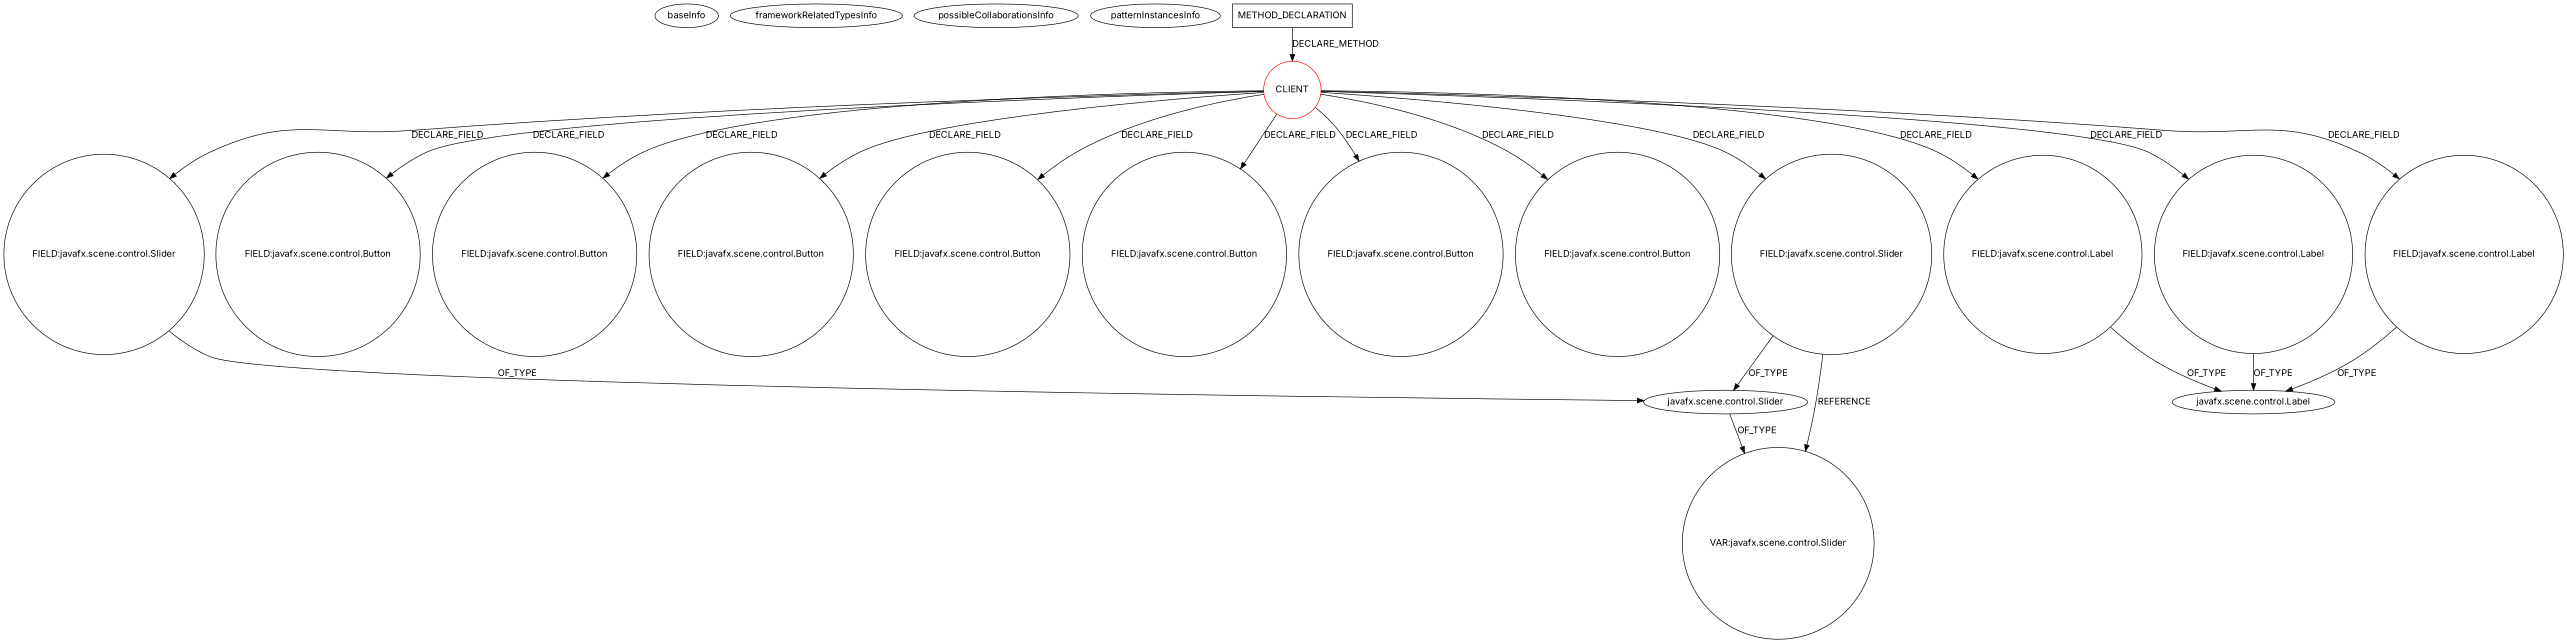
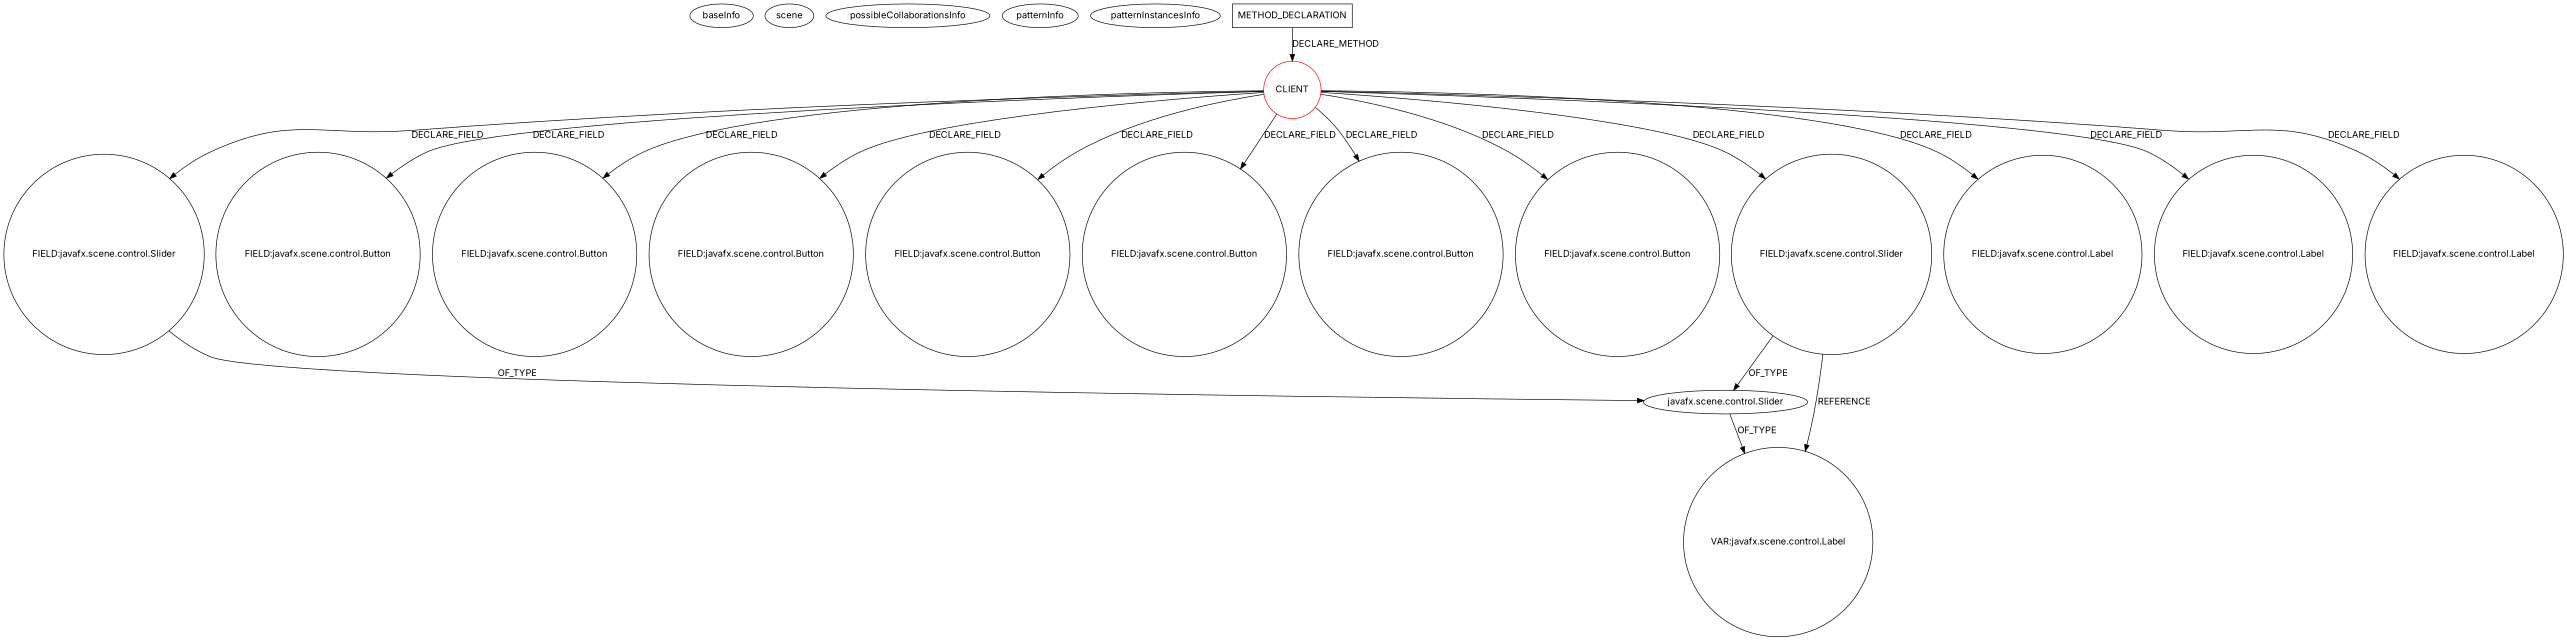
node "frameworkRelatedTypesInfo": label "frameworkRelatedTypesInfo" -> "scene"
node "patternInfo": added
node "javafx.scene.control.Label": removed
node "VAR:javafx.scene.control.Slider": label "VAR:javafx.scene.control.Slider" -> "VAR:javafx.scene.control.Label"
